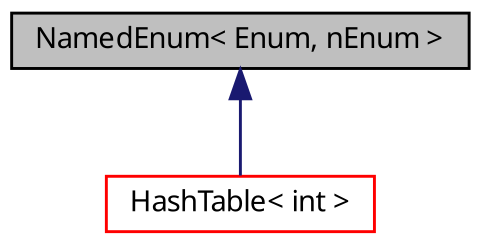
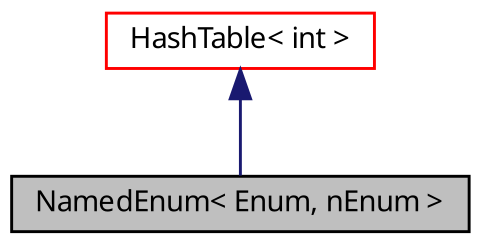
edge "HashTable< int >" -> "NamedEnum< Enum, nEnum >": reversed
